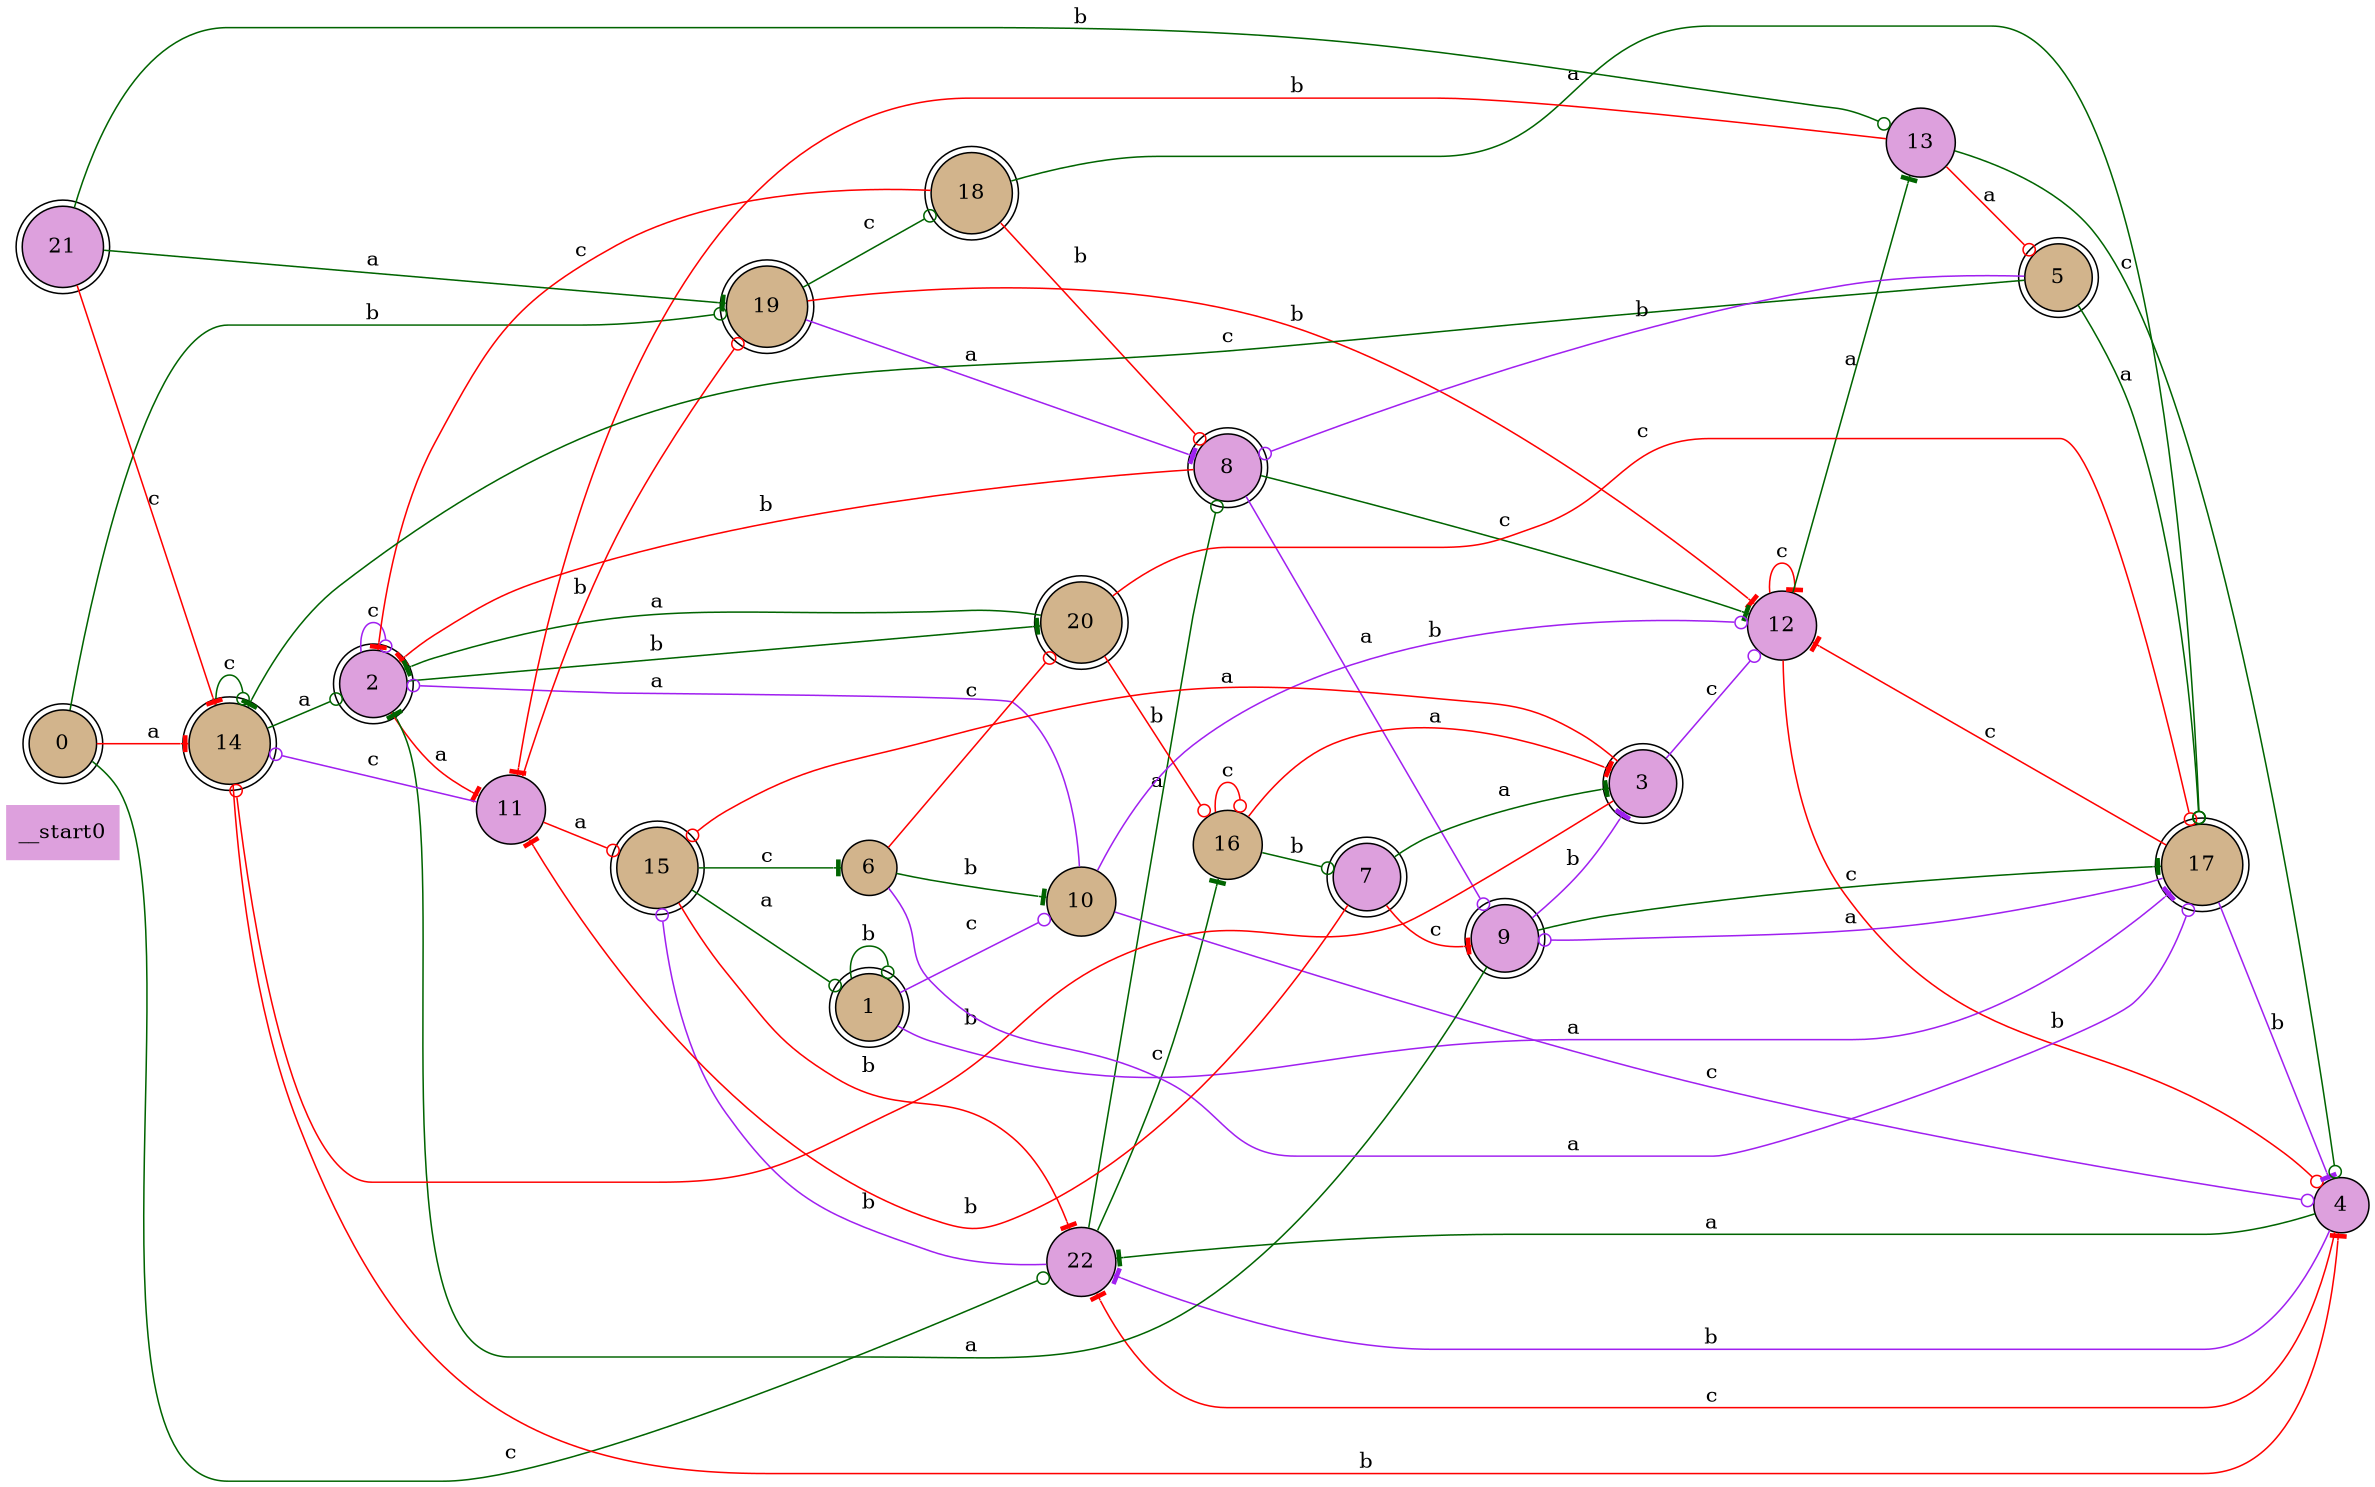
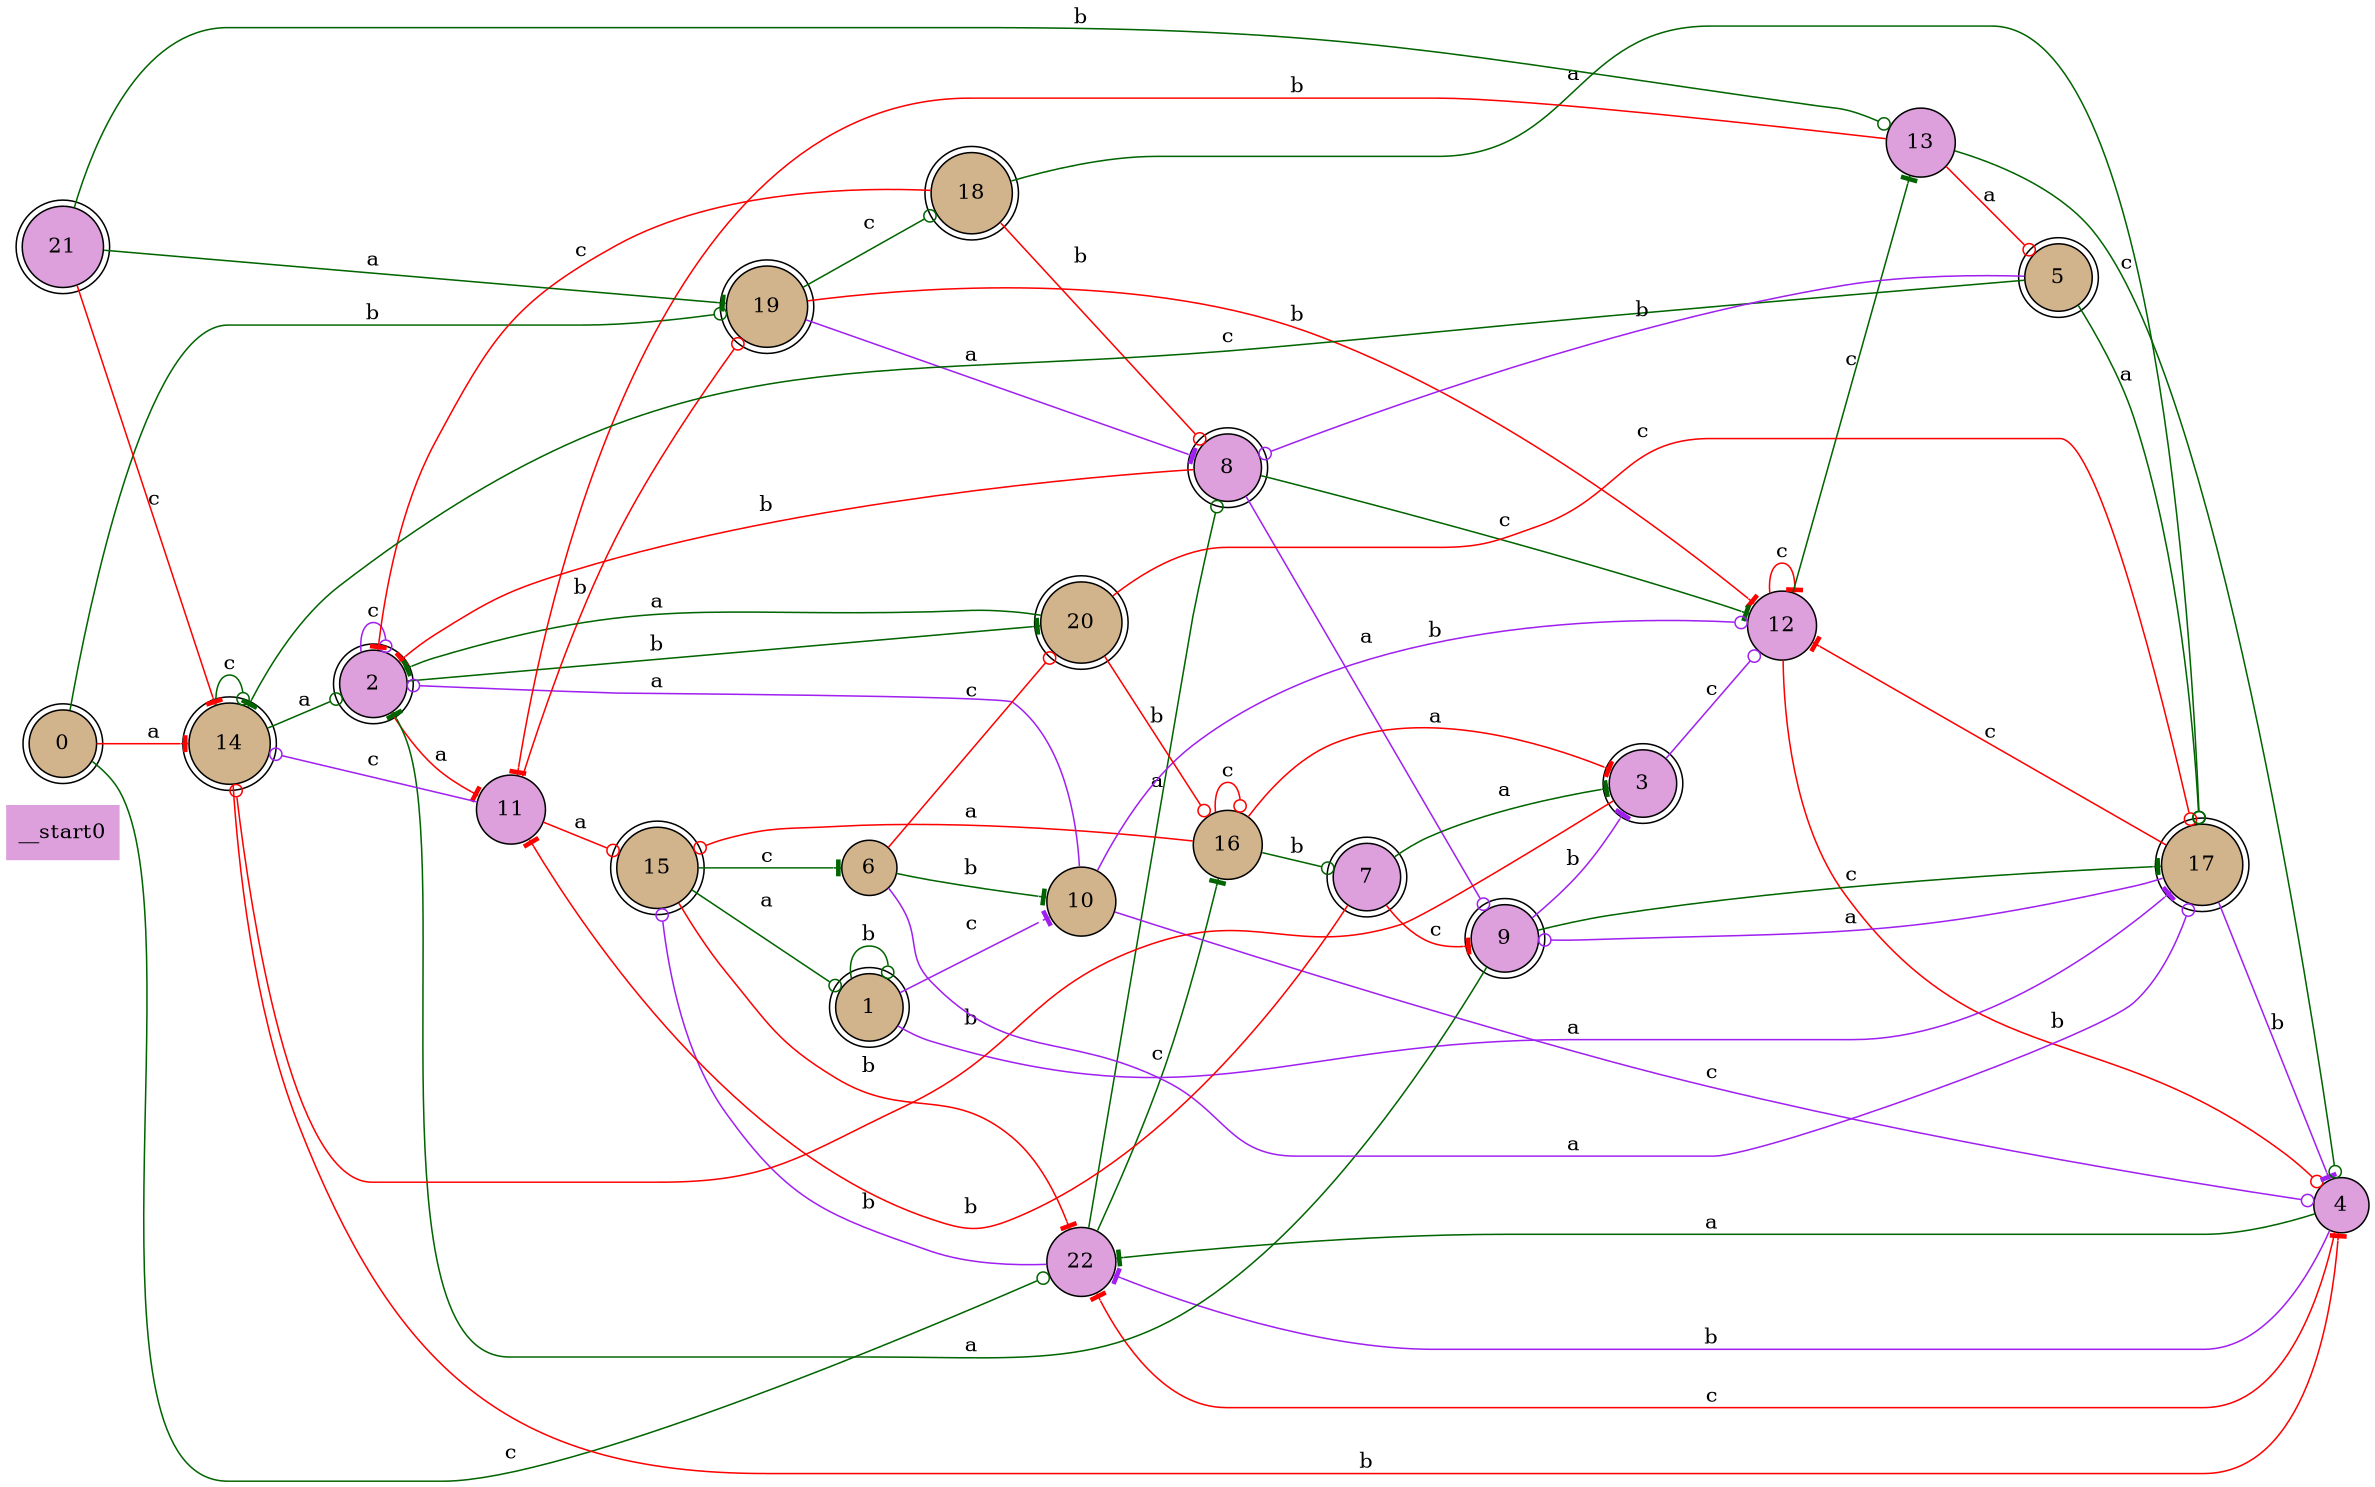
edge "12" -> "13": label "a" -> "c"
edge "3" -> "15": now "16" -> "15"
edge "1" -> "10": arrowhead odot -> tee
